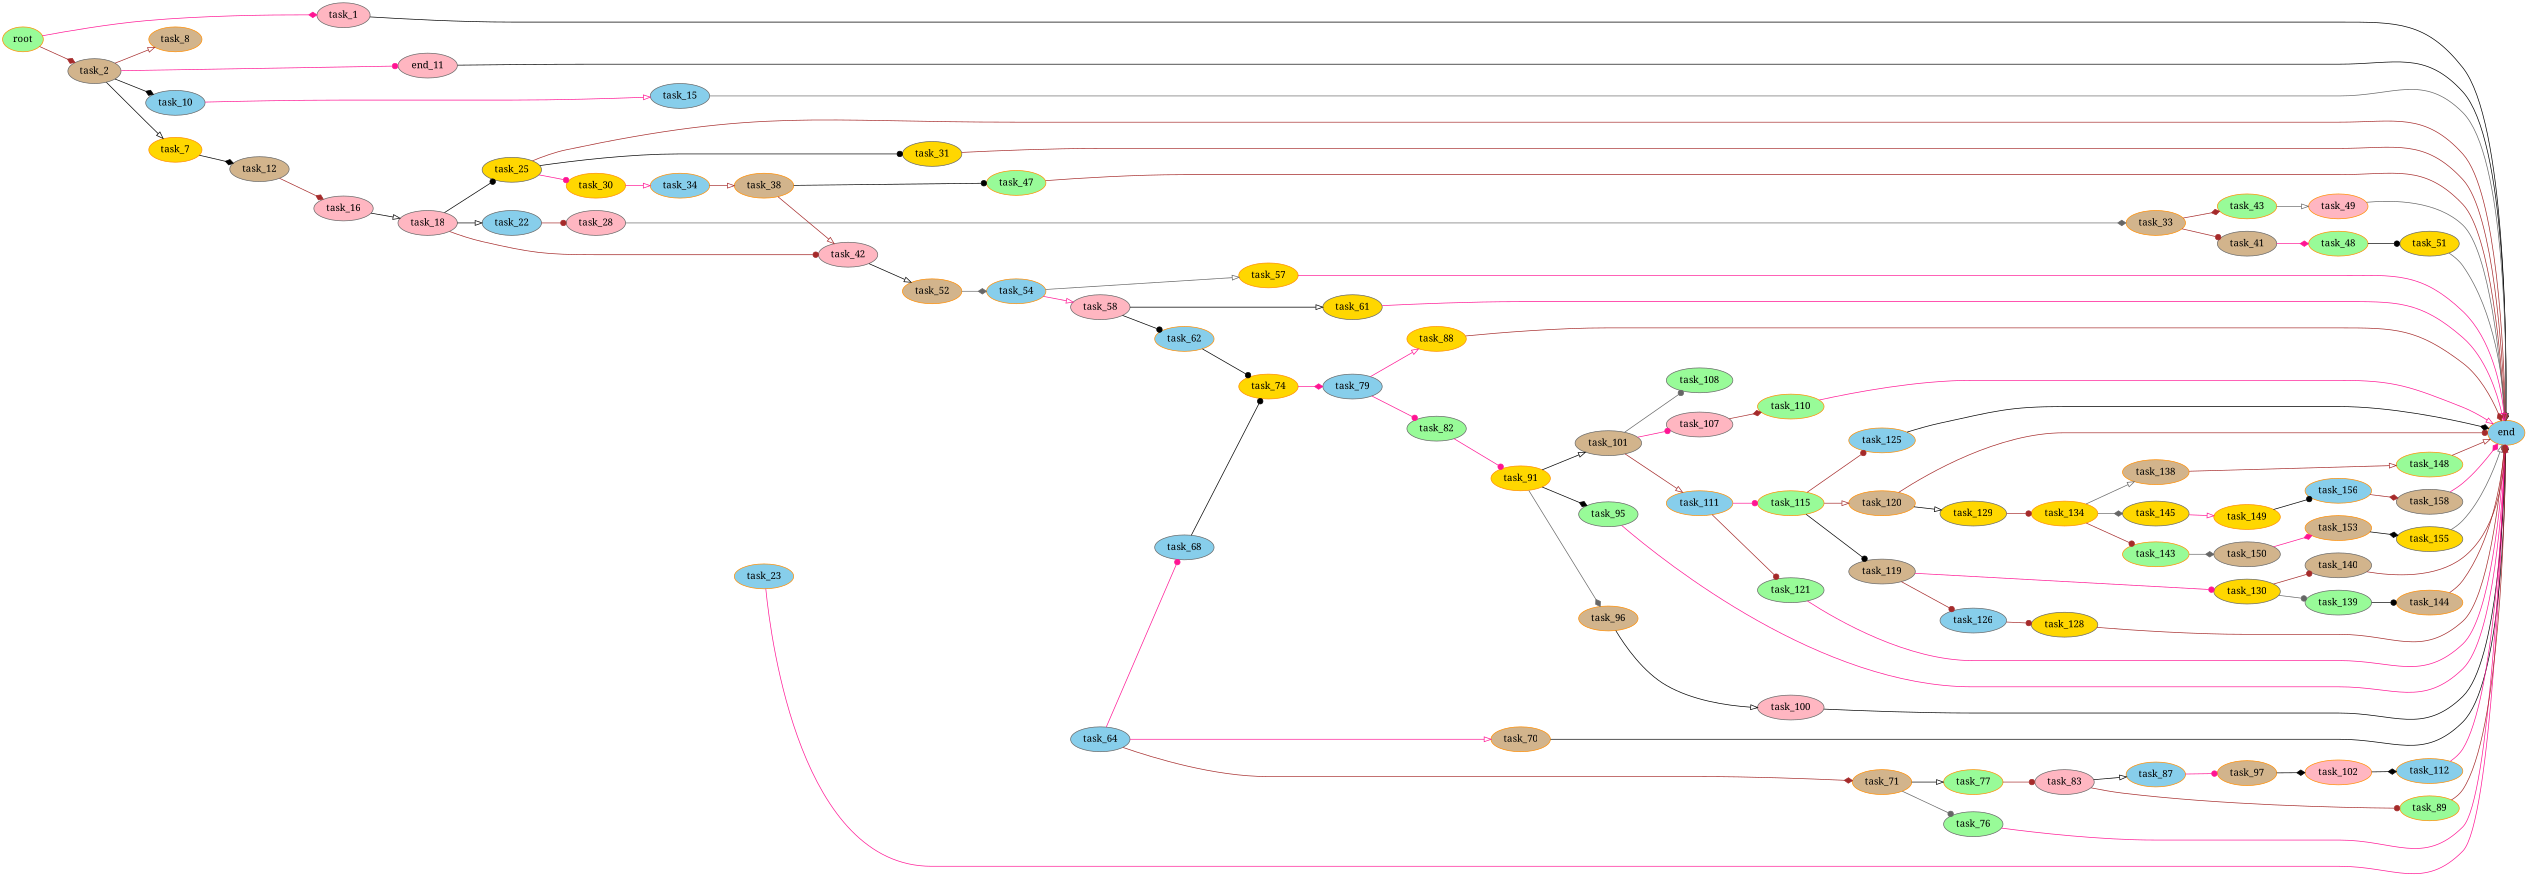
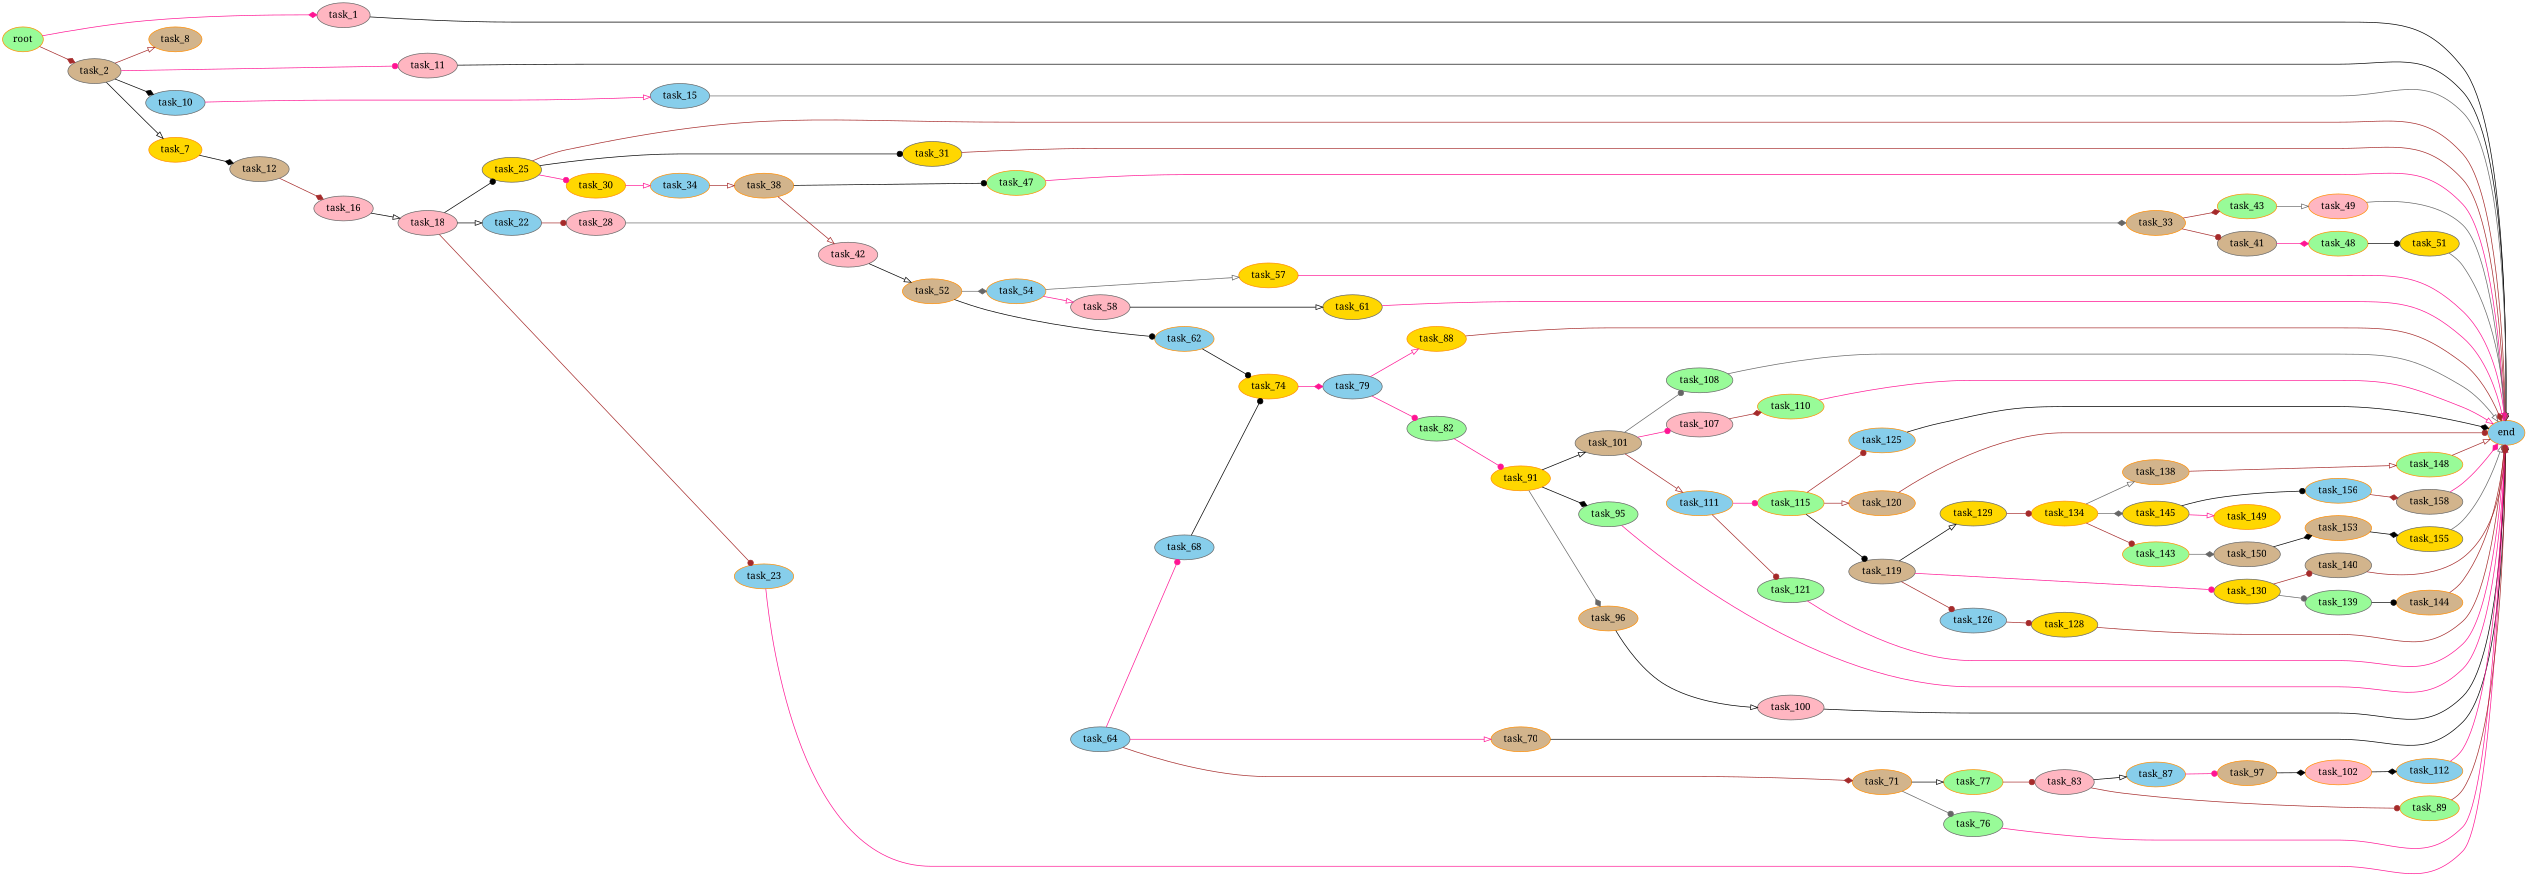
node "end_11": label "end_11" -> "task_11"
edge "task_47" -> "end": color brown -> deeppink
edge "task_18" -> "task_42": now "task_18" -> "task_23"
edge "task_58" -> "task_62": now "task_52" -> "task_62"
edge "task_108" -> "end": added
edge "task_149" -> "task_156": now "task_145" -> "task_156"
edge "task_120" -> "task_129": now "task_119" -> "task_129"
edge "task_150" -> "task_153": color deeppink -> black
